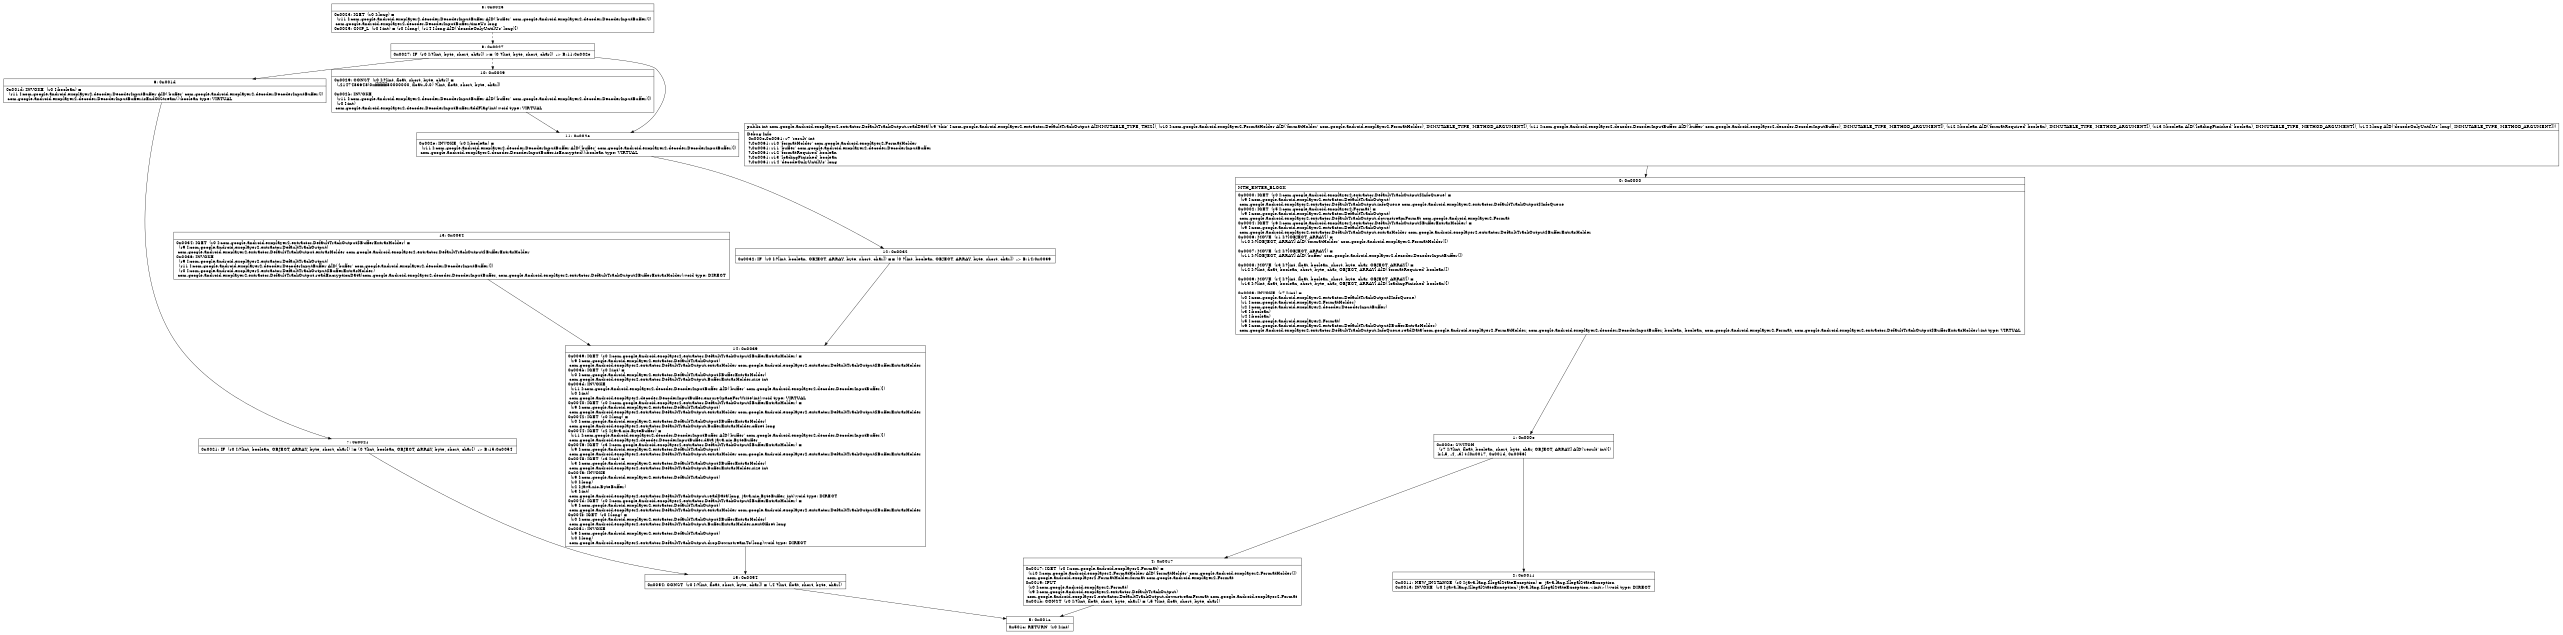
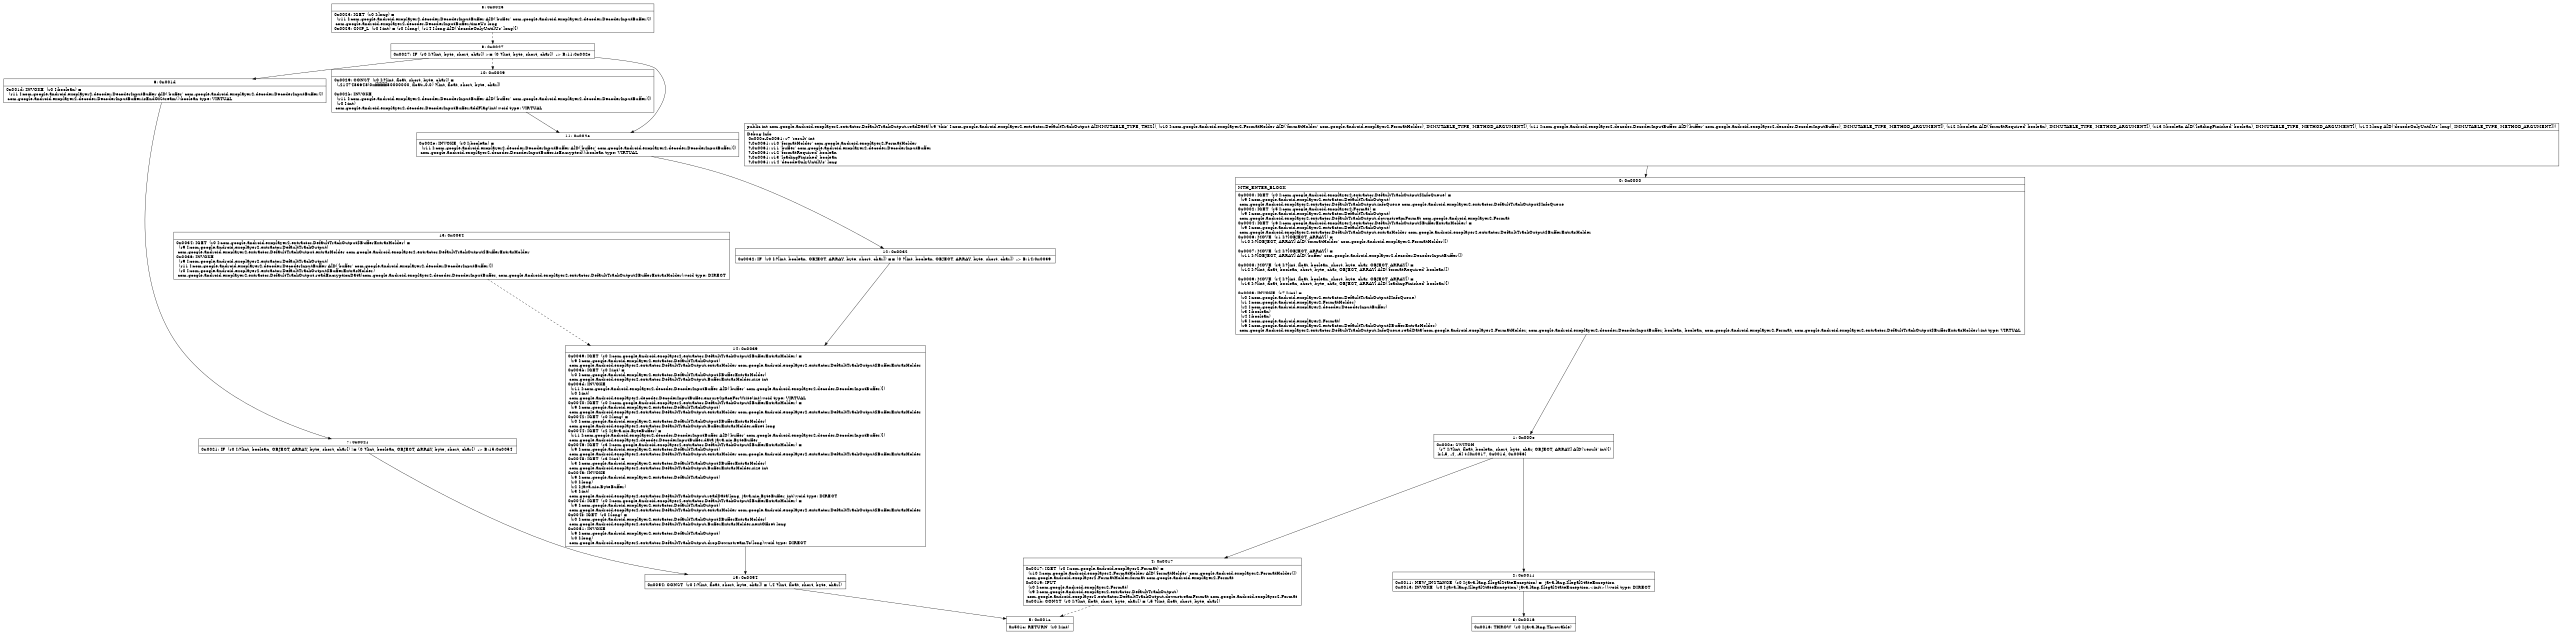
edge "13: 0x0034" -> "14: 0x0039": style solid -> dashed
edge "4: 0x0017" -> "5: 0x001c": style solid -> dashed
node "3: 0x0016": added
